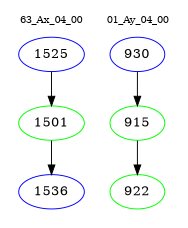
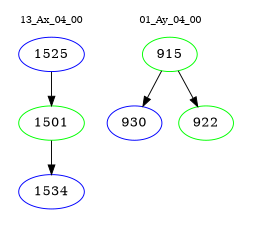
cluster "63_Ax_04_00": label "63_Ax_04_00" -> "13_Ax_04_00"
edge "930" -> "915": reversed
node "1536": label "1536" -> "1534"
